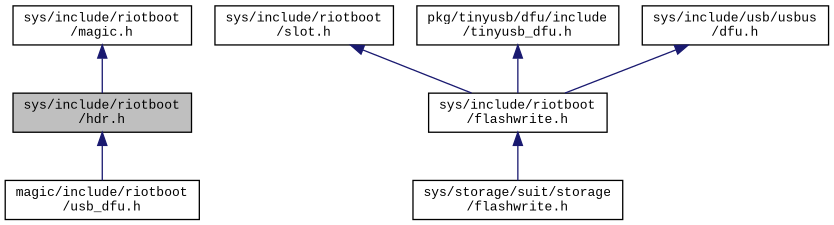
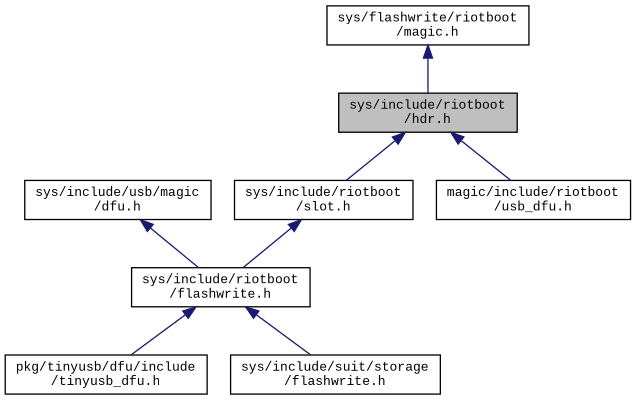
node "sys/include/riotboot /magic.h": label "sys/include/riotboot /magic.h" -> "sys/flashwrite/riotboot /magic.h"
node "sys/include/usb/usbus /dfu.h": label "sys/include/usb/usbus /dfu.h" -> "sys/include/usb/magic /dfu.h"
edge "sys/include/riotboot /flashwrite.h" -> "pkg/tinyusb/dfu/include /tinyusb_dfu.h": reversed
edge "sys/include/riotboot /slot.h" -> "sys/include/riotboot /hdr.h": added
node "sys/storage/suit/storage /flashwrite.h": label "sys/storage/suit/storage /flashwrite.h" -> "sys/include/suit/storage /flashwrite.h"
